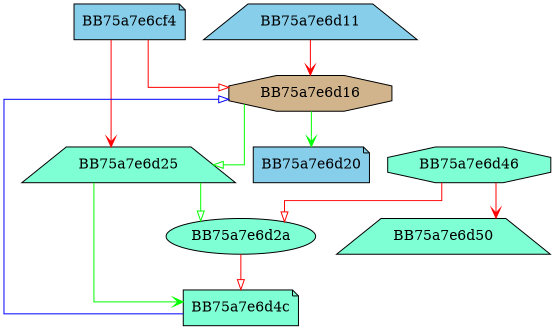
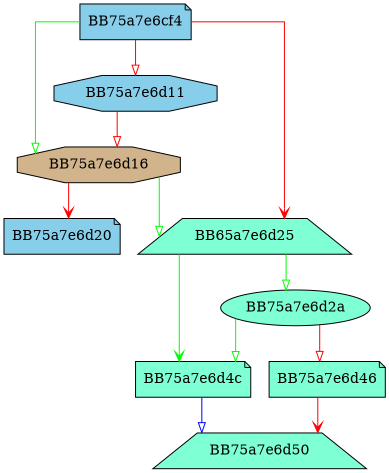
node "BB75a7e6d11": shape trapezium -> octagon
edge "BB75a7e6cf4" -> "BB75a7e6d11": added
edge "BB75a7e6d11" -> "BB75a7e6d16": arrowhead vee -> onormal
edge "BB75a7e6cf4" -> "BB75a7e6d16": color red -> green
edge "BB75a7e6d16" -> "BB75a7e6d20": color green -> red
node "BB75a7e6d25": label "BB75a7e6d25" -> "BB65a7e6d25"
node "BB75a7e6d46": shape octagon -> note
edge "BB75a7e6d4c" -> "BB75a7e6d16": now "BB75a7e6d4c" -> "BB75a7e6d50"
edge "BB75a7e6d46" -> "BB75a7e6d2a": reversed
edge "BB75a7e6d2a" -> "BB75a7e6d4c": color red -> green
